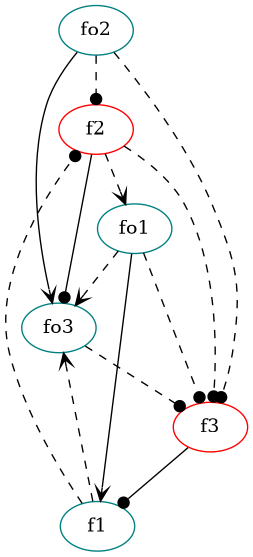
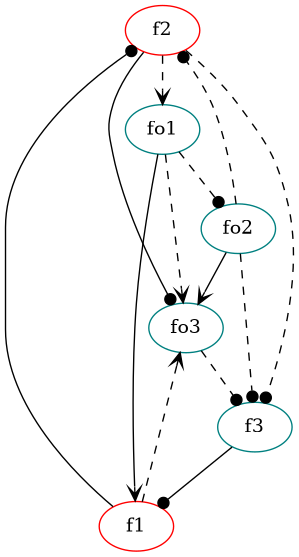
edge "fo1" -> "f3": now "fo1" -> "fo2"
edge "f1" -> "f2": style dashed -> solid
node "f3": color red -> teal
node "f1": color teal -> red
